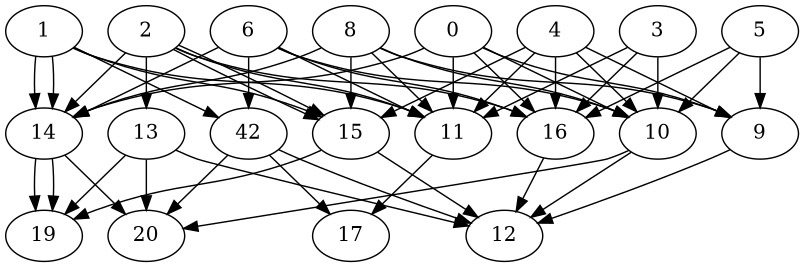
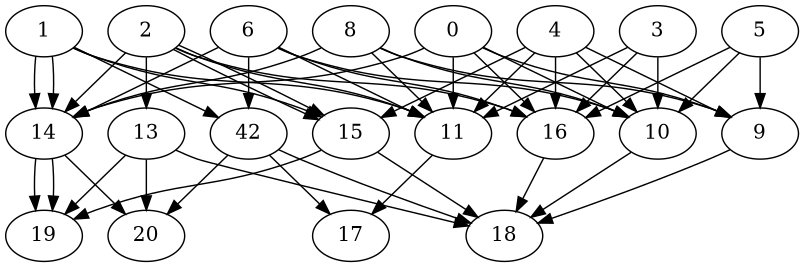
edge "8" -> "15": removed
edge "10" -> "20": removed
node "12": label "12" -> "18"
